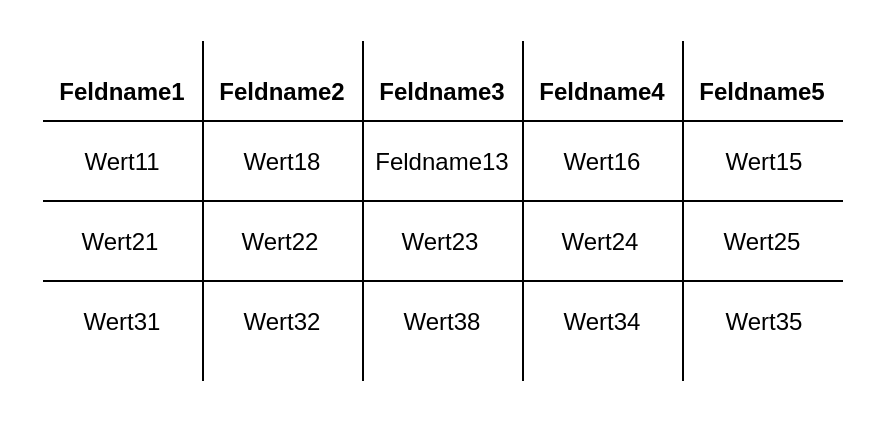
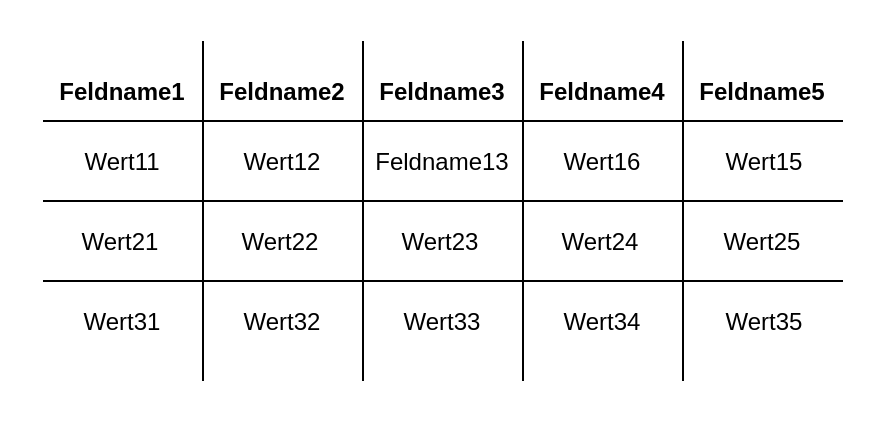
node "Wert18": label "Wert18" -> "Wert12"
node "Wert38": label "Wert38" -> "Wert33"
